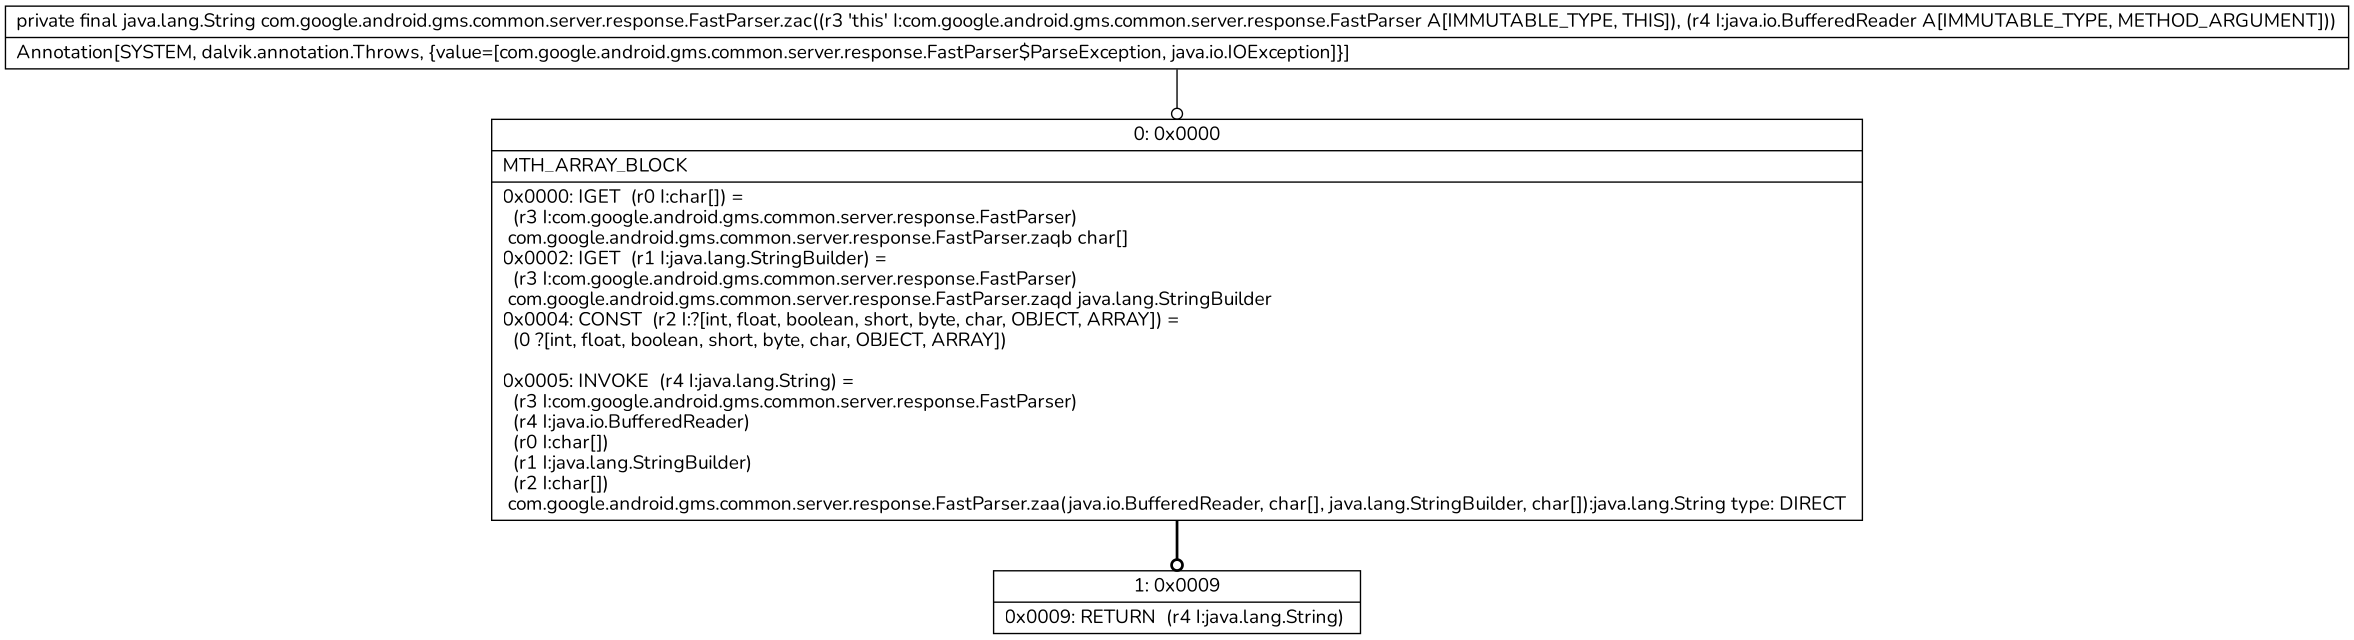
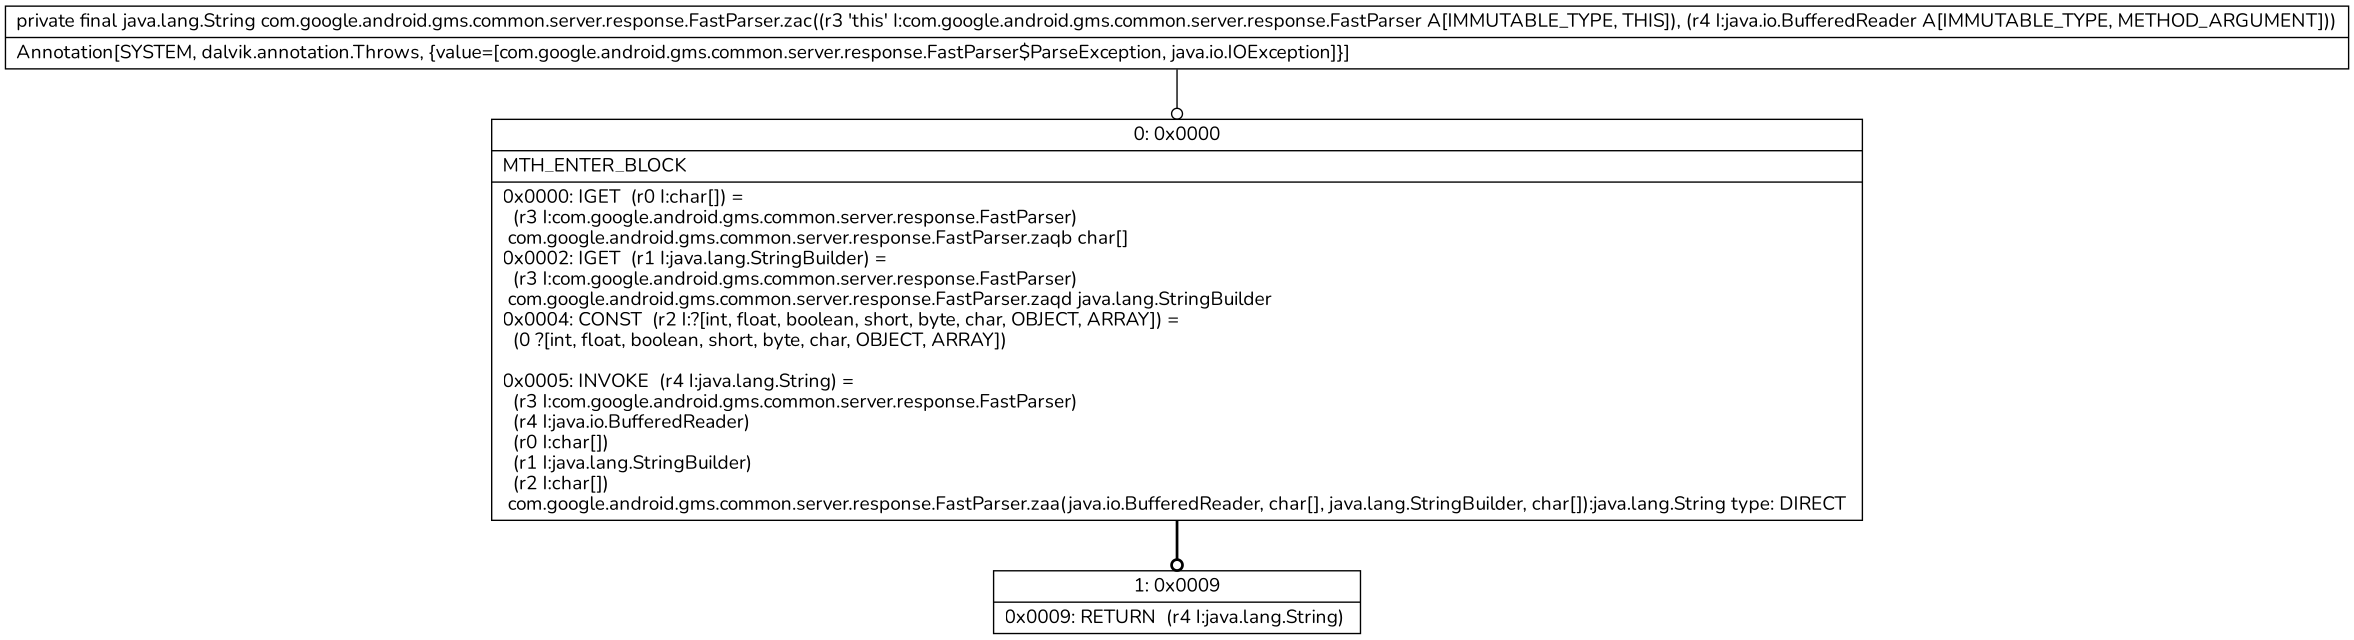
node "0: 0x0000": text "MTH_ARRAY_BLOCK" -> "MTH_ENTER_BLOCK"
